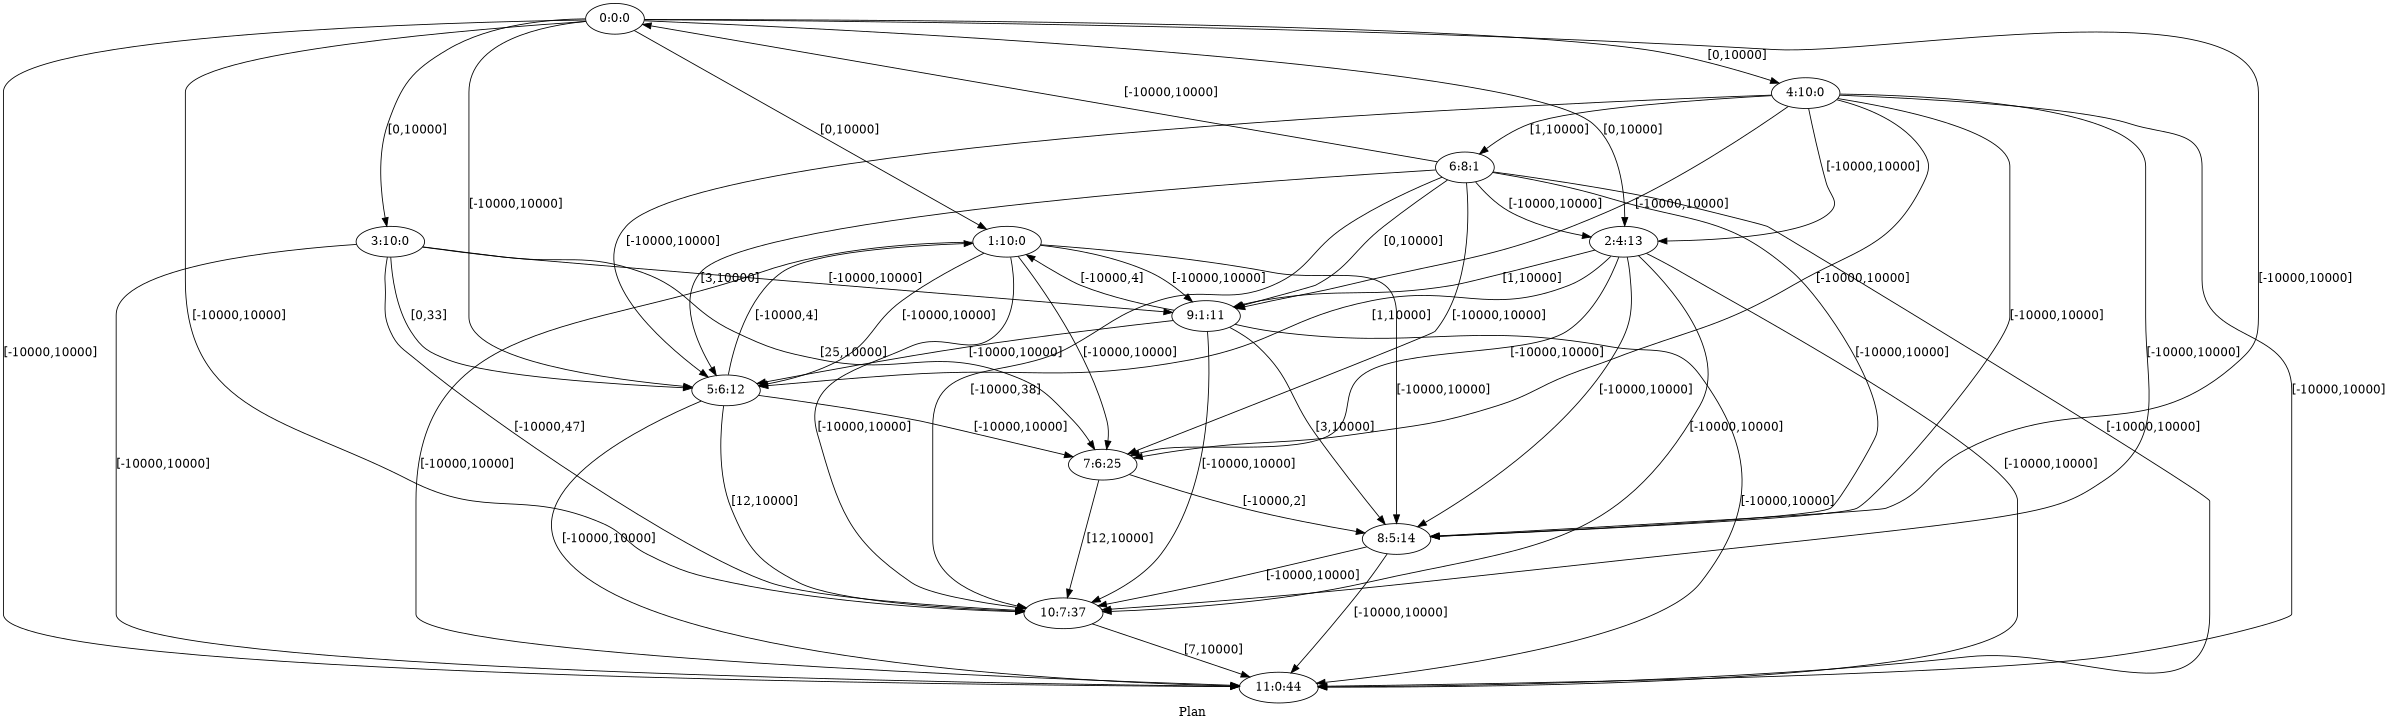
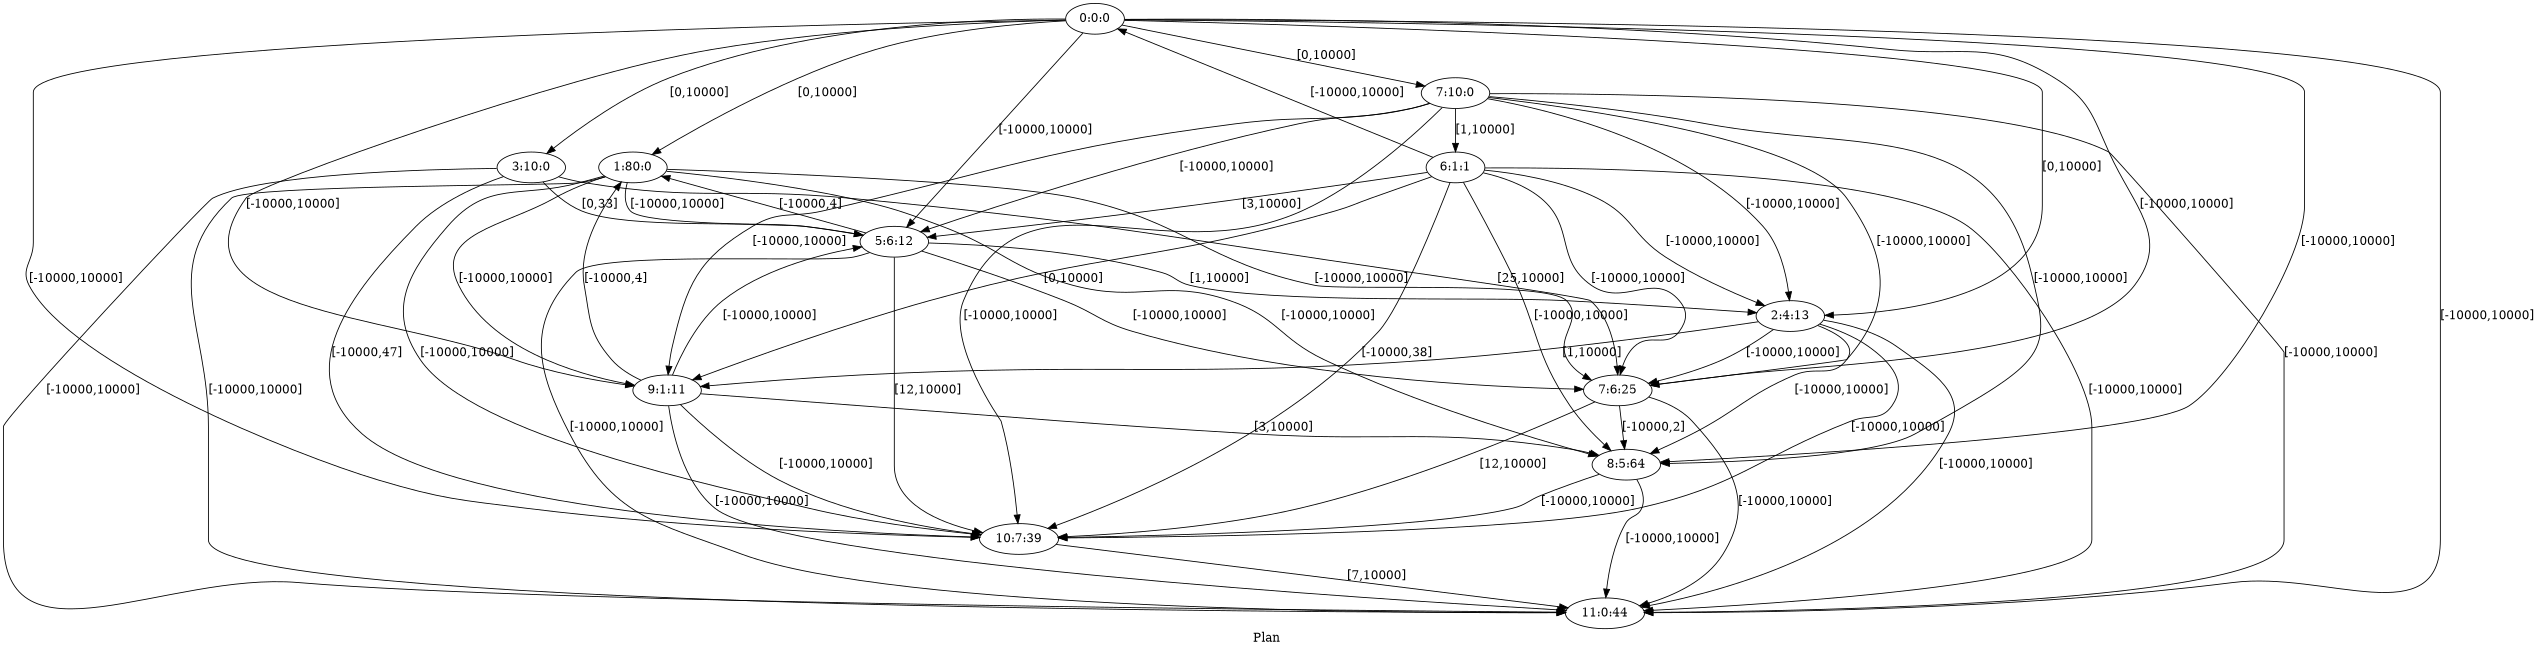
edge "0:0:0" -> "7:6:25": added, label "[-10000,10000]"
node "4:10:0": label "4:10:0" -> "7:10:0"
node "6:8:1": label "6:8:1" -> "6:1:1"
node "1:10:0": label "1:10:0" -> "1:80:0"
edge "3:10:0" -> "9:1:11": now "0:0:0" -> "9:1:11"
edge "2:4:13" -> "5:6:12": reversed
edge "7:6:25" -> "11:0:44": added, label "[-10000,10000]"
node "8:5:14": label "8:5:14" -> "8:5:64"
node "10:7:37": label "10:7:37" -> "10:7:39"
